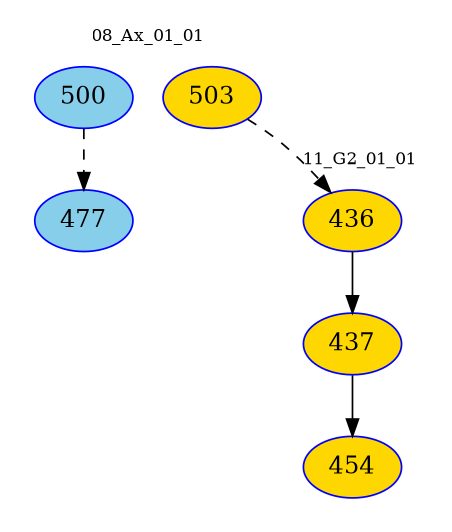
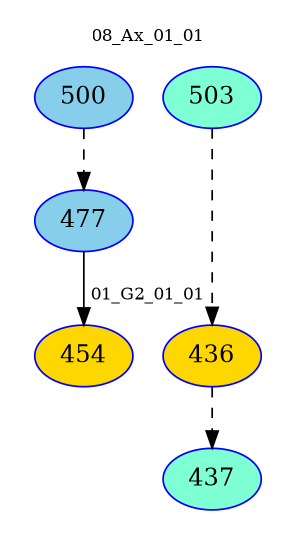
node "503": fillcolor gold -> aquamarine
cluster "11_G2_01_01": label "11_G2_01_01" -> "01_G2_01_01"
edge "436" -> "437": style solid -> dashed
node "437": fillcolor gold -> aquamarine
edge "437" -> "454": now "477" -> "454"
